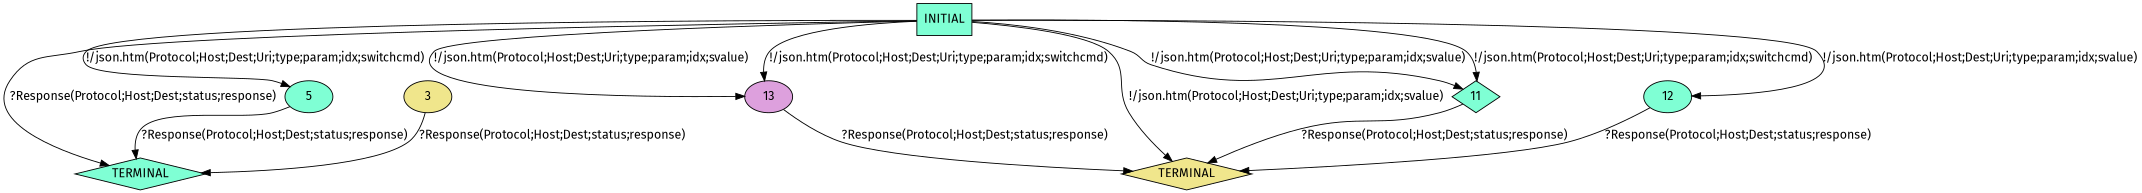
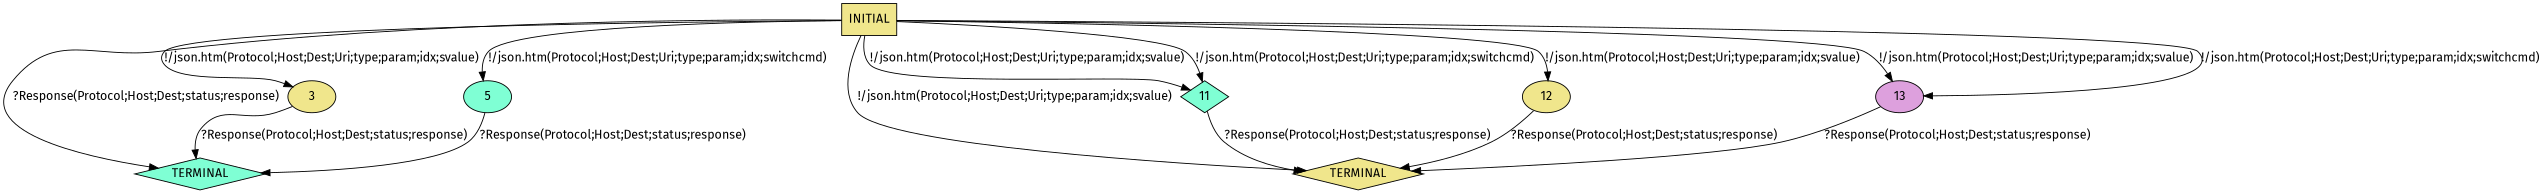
node "INITIAL": fillcolor aquamarine -> khaki
edge "INITIAL" -> "3": added, label "!/json.htm(Protocol;Host;Dest;Uri;type;param;idx;svalue)"
node "12": fillcolor aquamarine -> khaki
